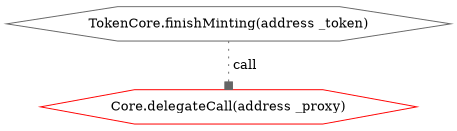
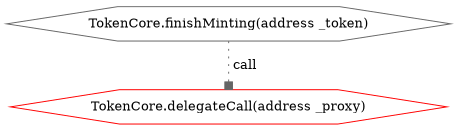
node "Core.delegateCall(address _proxy)": label "Core.delegateCall(address _proxy)" -> "TokenCore.delegateCall(address _proxy)"
